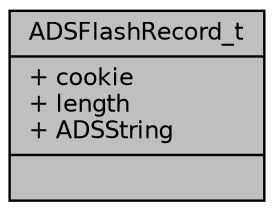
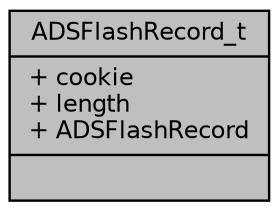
node "ADSFlashRecord_t": text "+ ADSString" -> "+ ADSFlashRecord"
